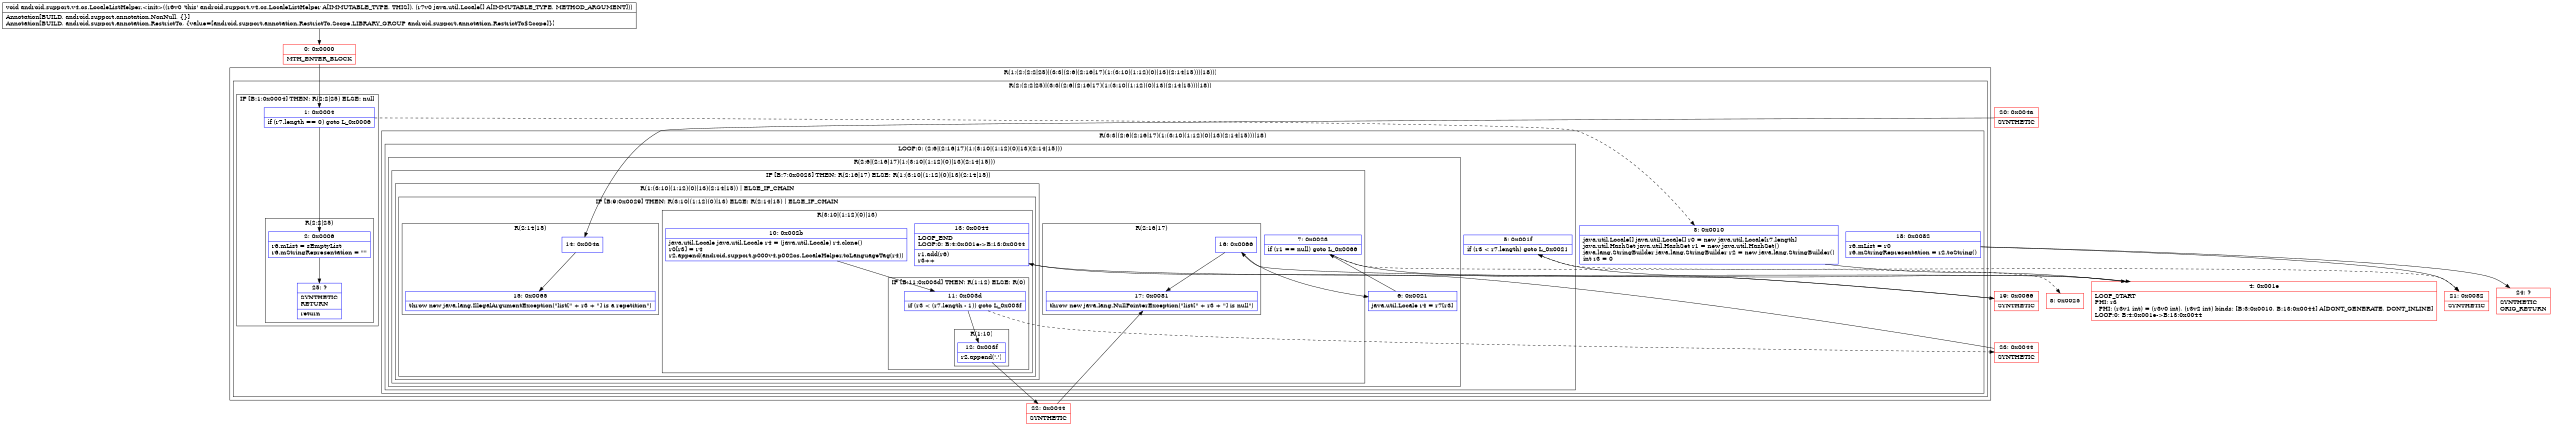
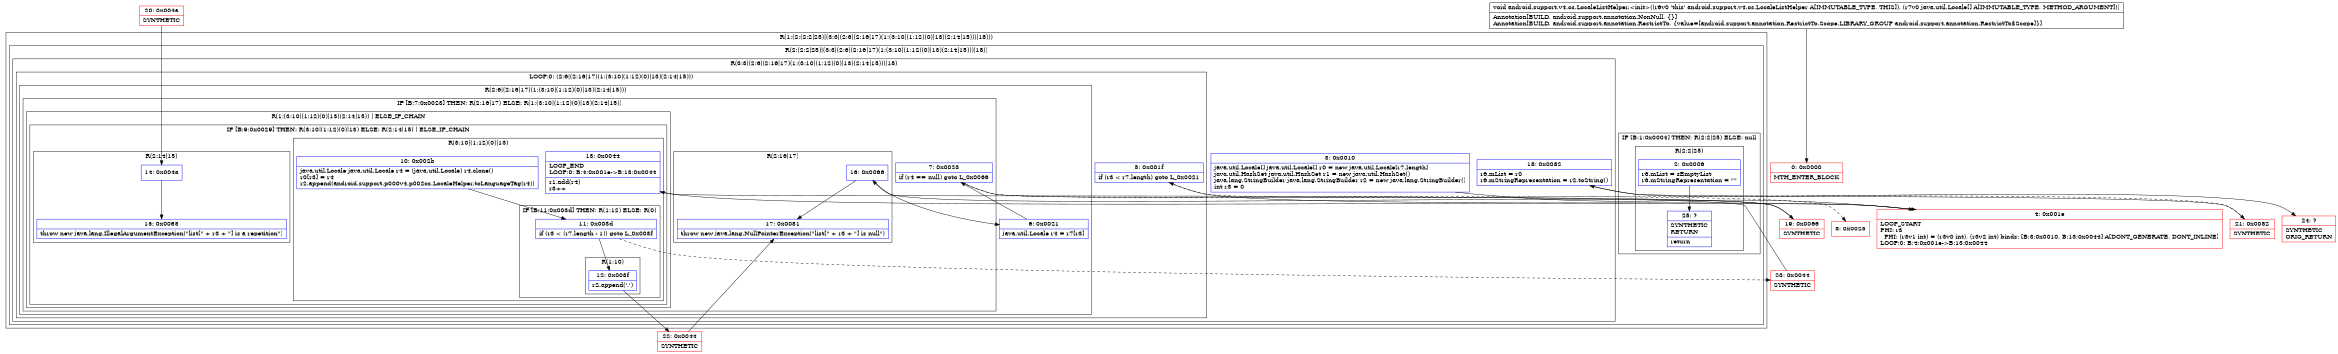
node "1: 0x0004": removed
node "7: 0x0023": text "if (r1 == null) goto L_0x0066" -> "if (r4 == null) goto L_0x0066"
node "13: 0x0044": text "r1.add(r6)" -> "r1.add(r4)"
edge "18: 0x0082" -> "21: 0x0082": reversed
